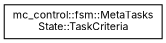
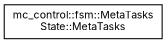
node "mc_control::fsm::MetaTasks State::TaskCriteria": label "mc_control::fsm::MetaTasks State::TaskCriteria" -> "mc_control::fsm::MetaTasks State::MetaTasks"
